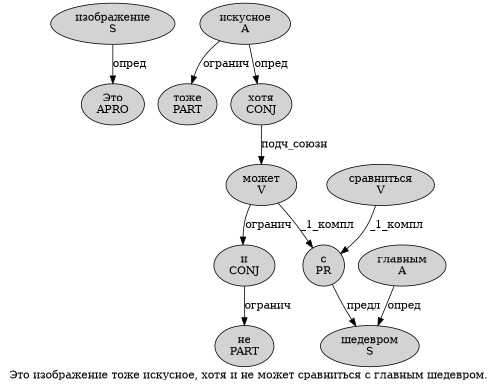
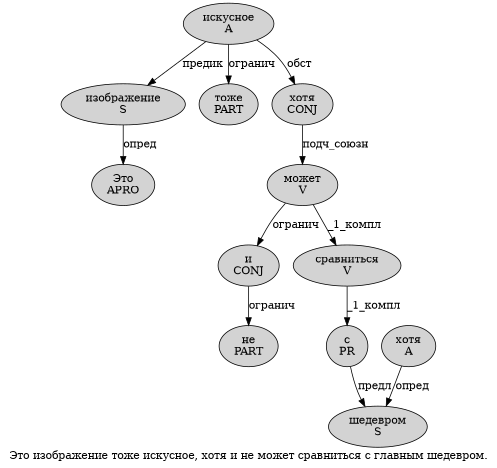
edge "искусное A" -> "изображение S": added, label "предик"
edge "искусное A" -> "хотя CONJ": label "опред" -> "обст"
edge "может V" -> "с PR": now "может V" -> "сравниться V"
node "главным A": label "главным A" -> "хотя A"
